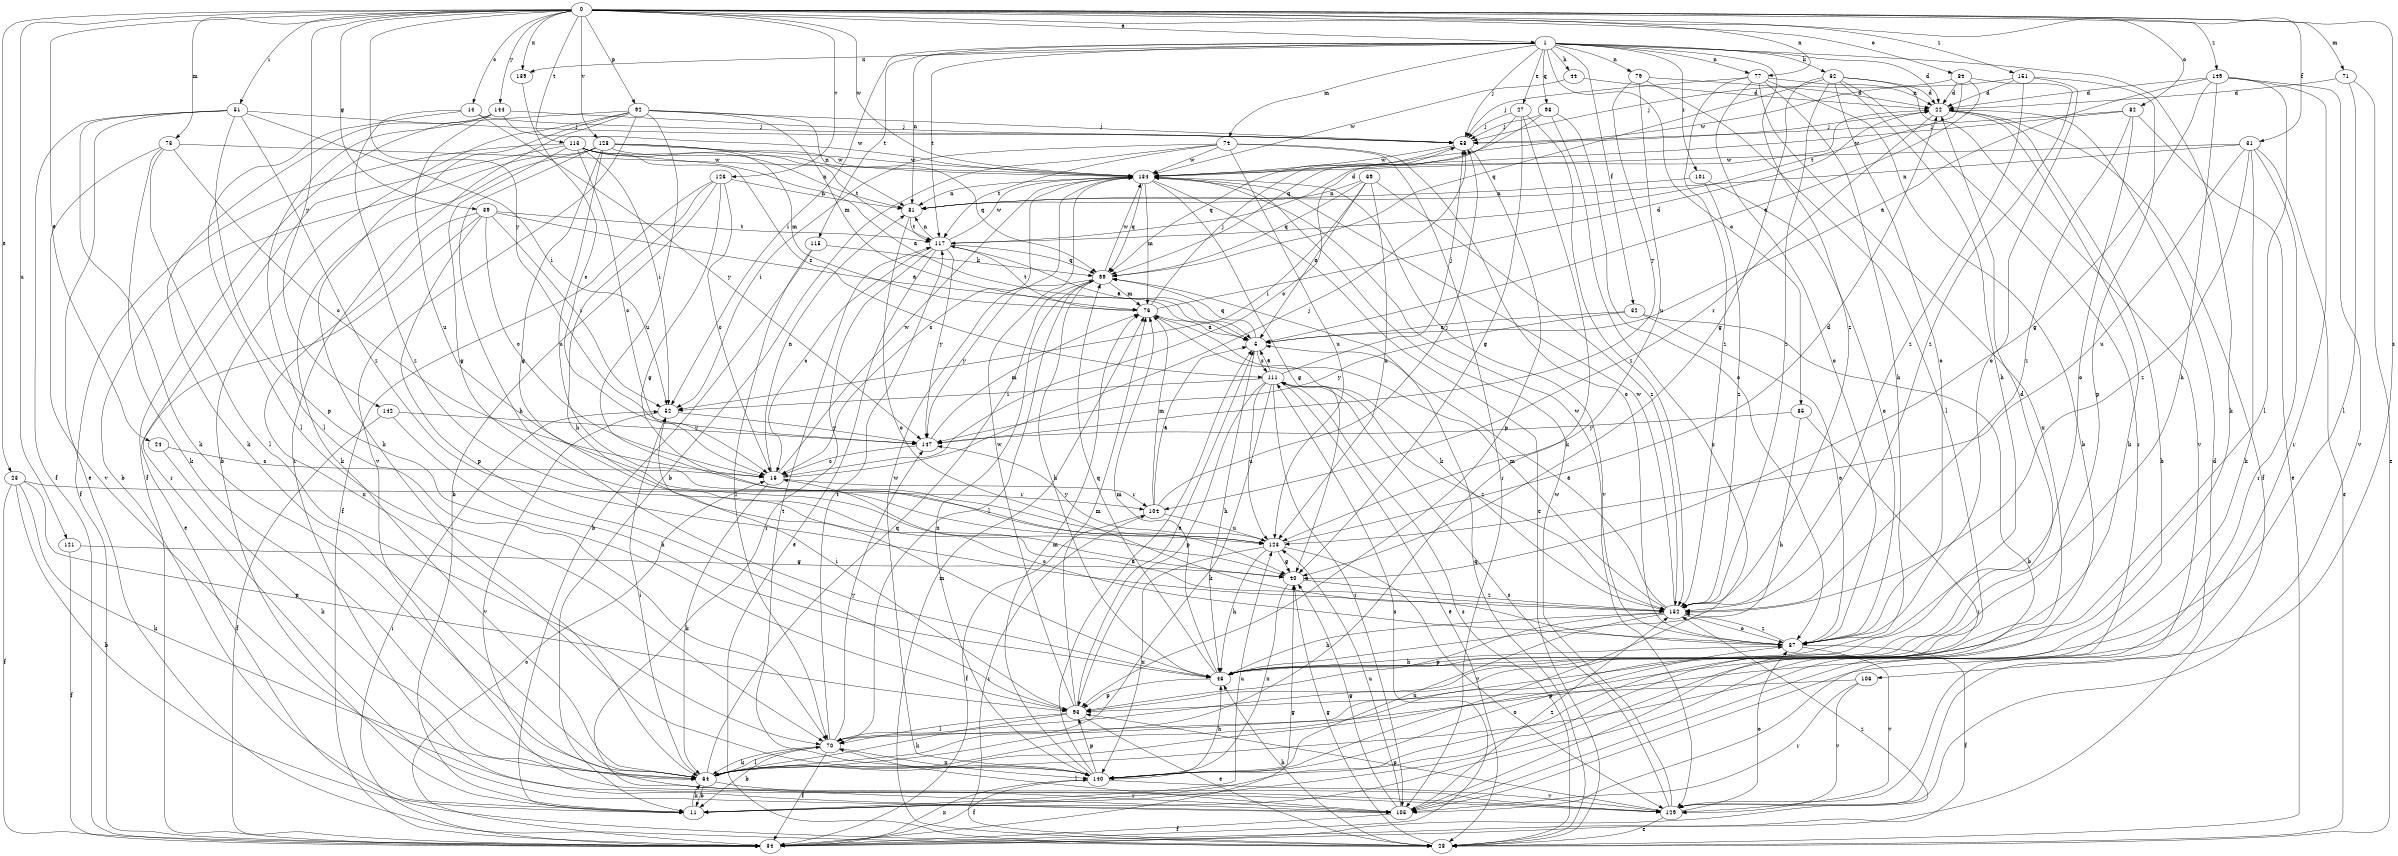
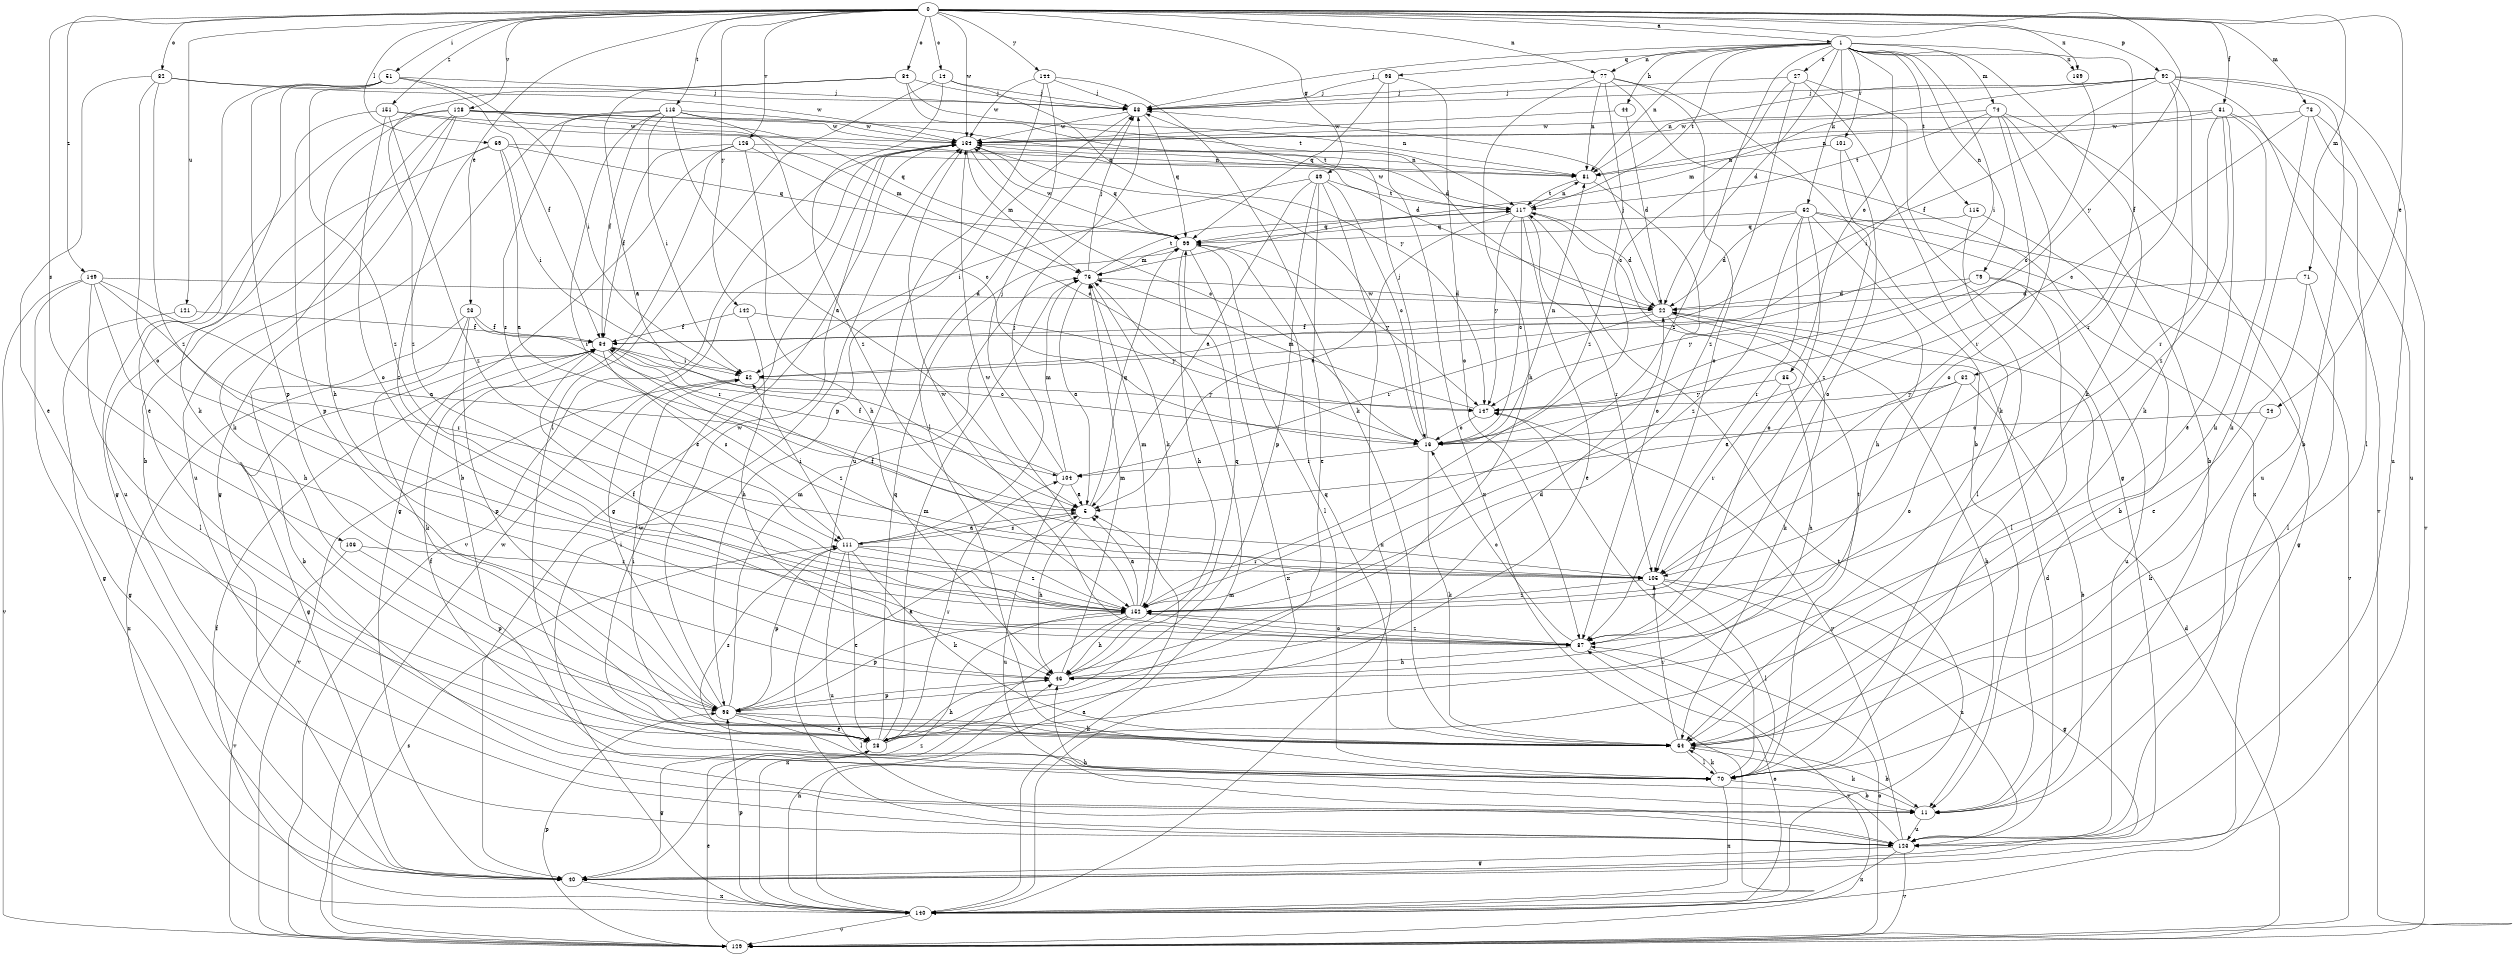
edge "0" -> "69": added, label "l"
edge "77" -> "22": now "77" -> "81"
edge "115" -> "99": label "k" -> "q"
